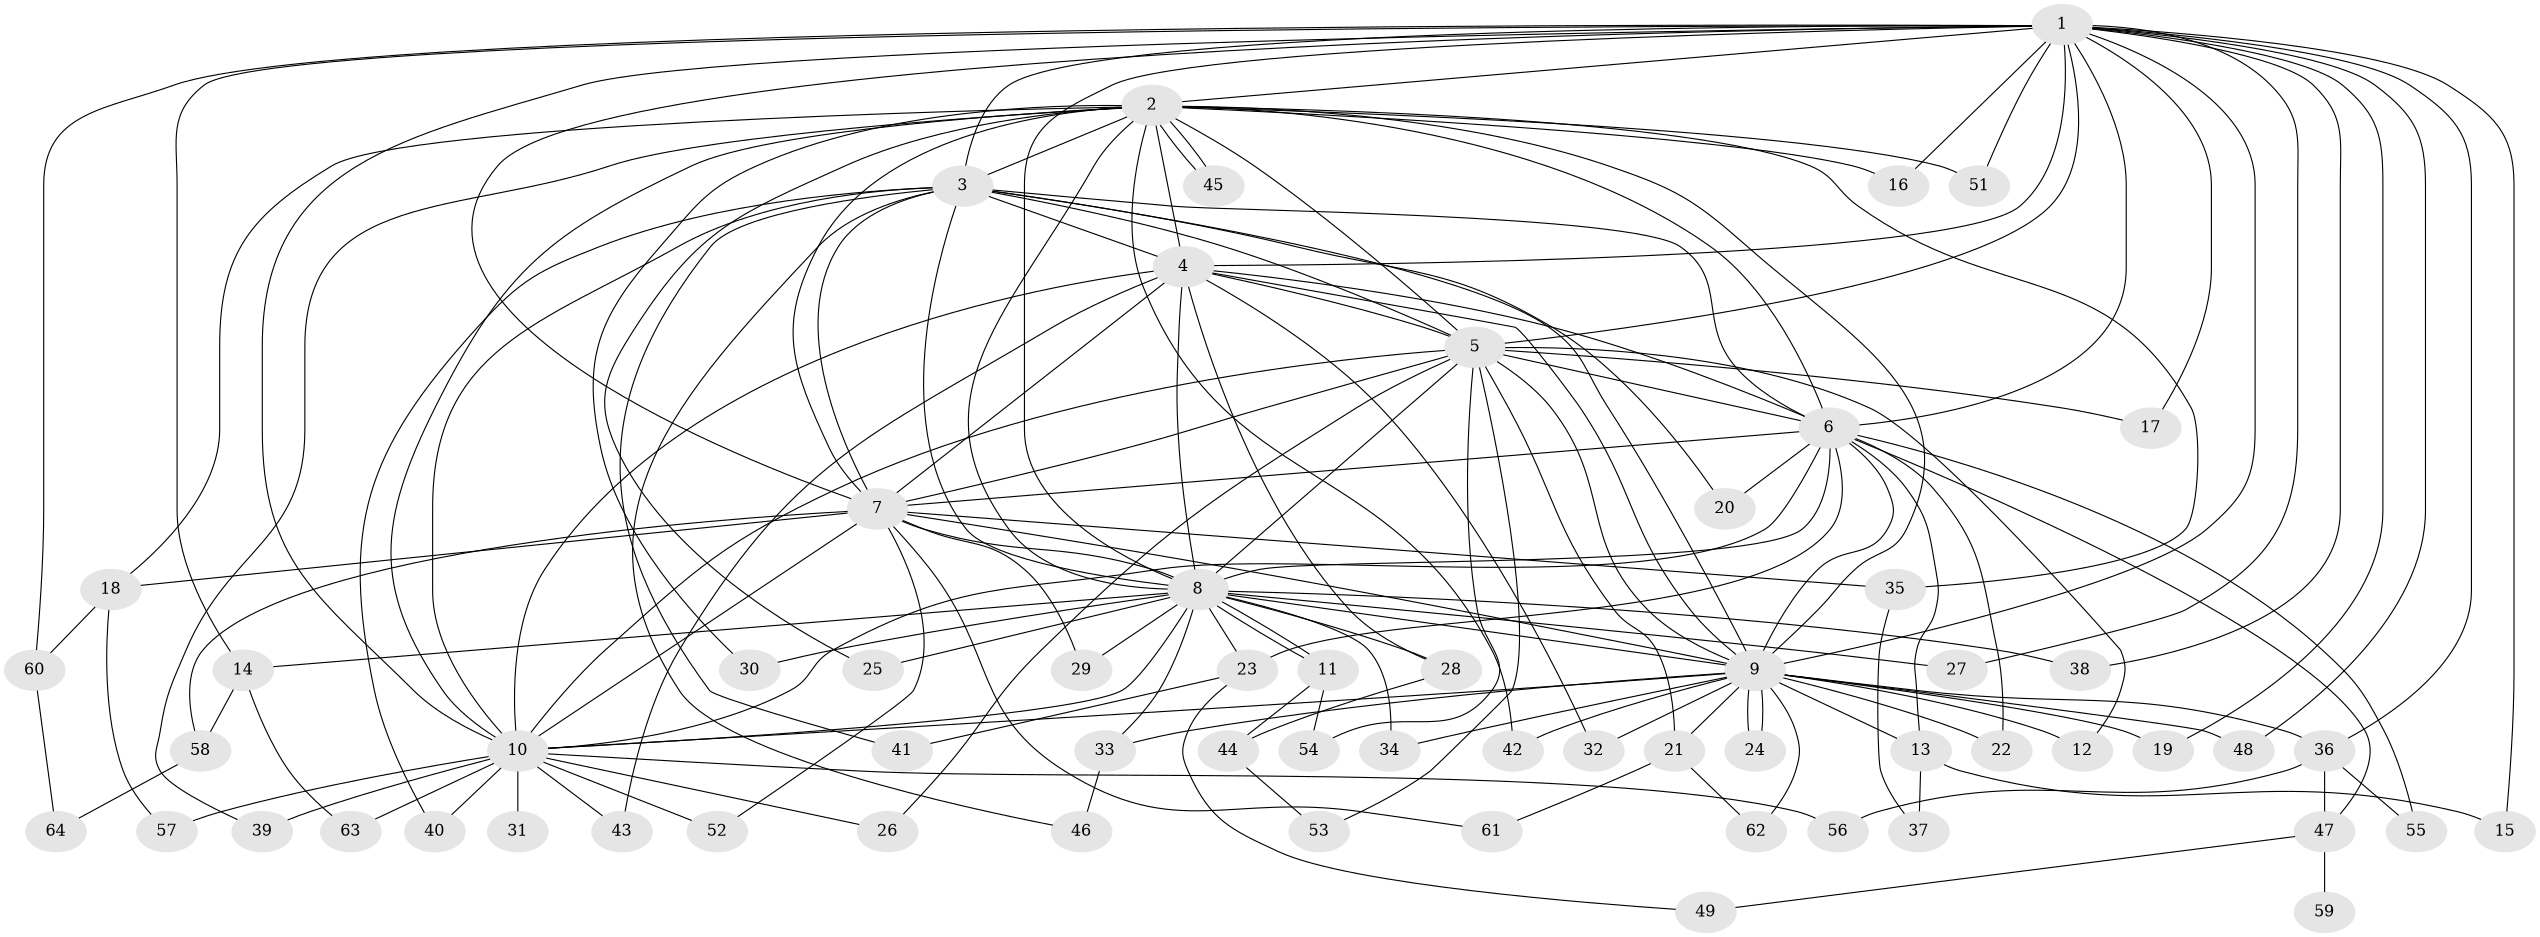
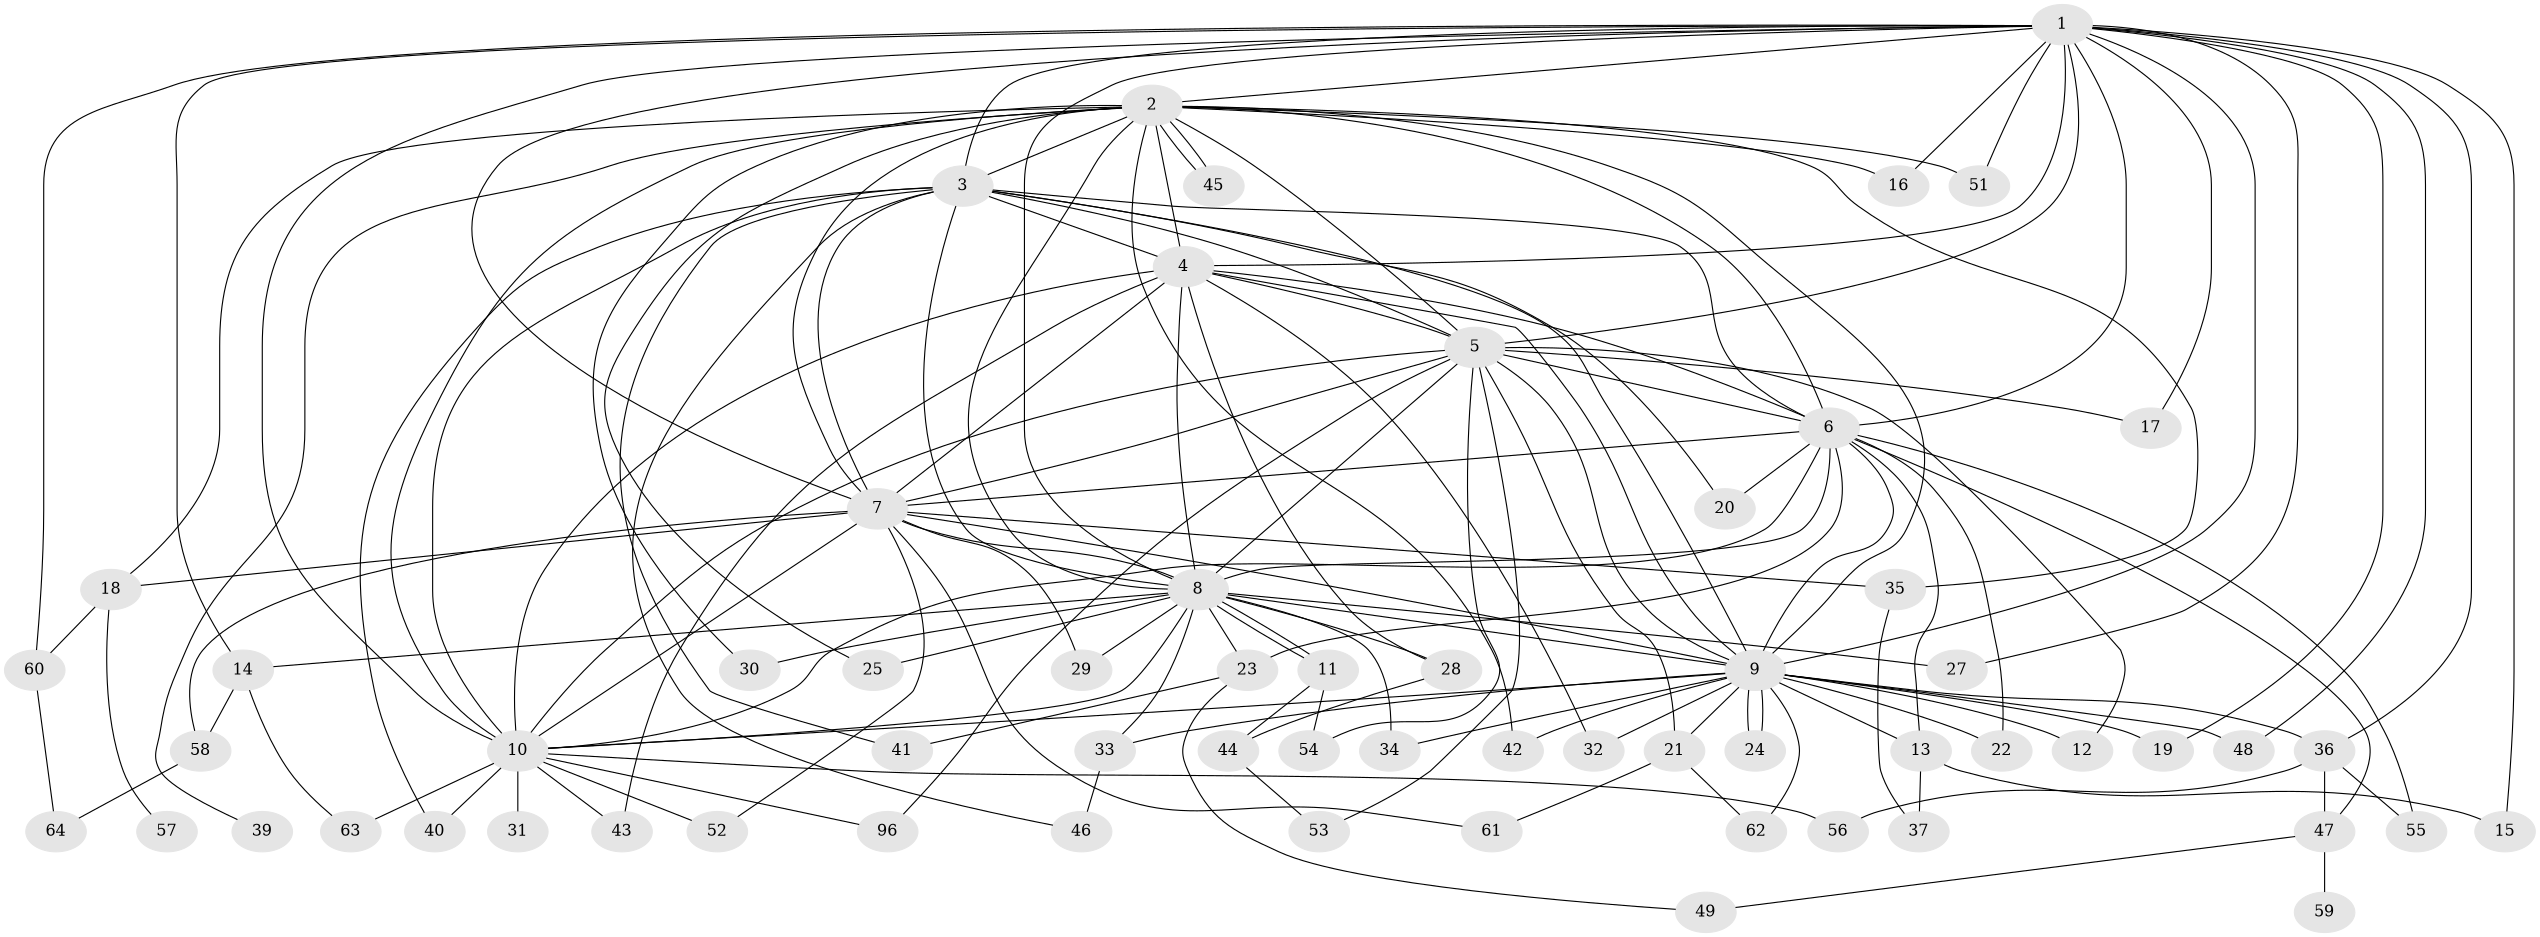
node "38": removed
edge "10" -- "57": removed
edge "10" -- "39": removed
node "26": label "26" -> "96"
